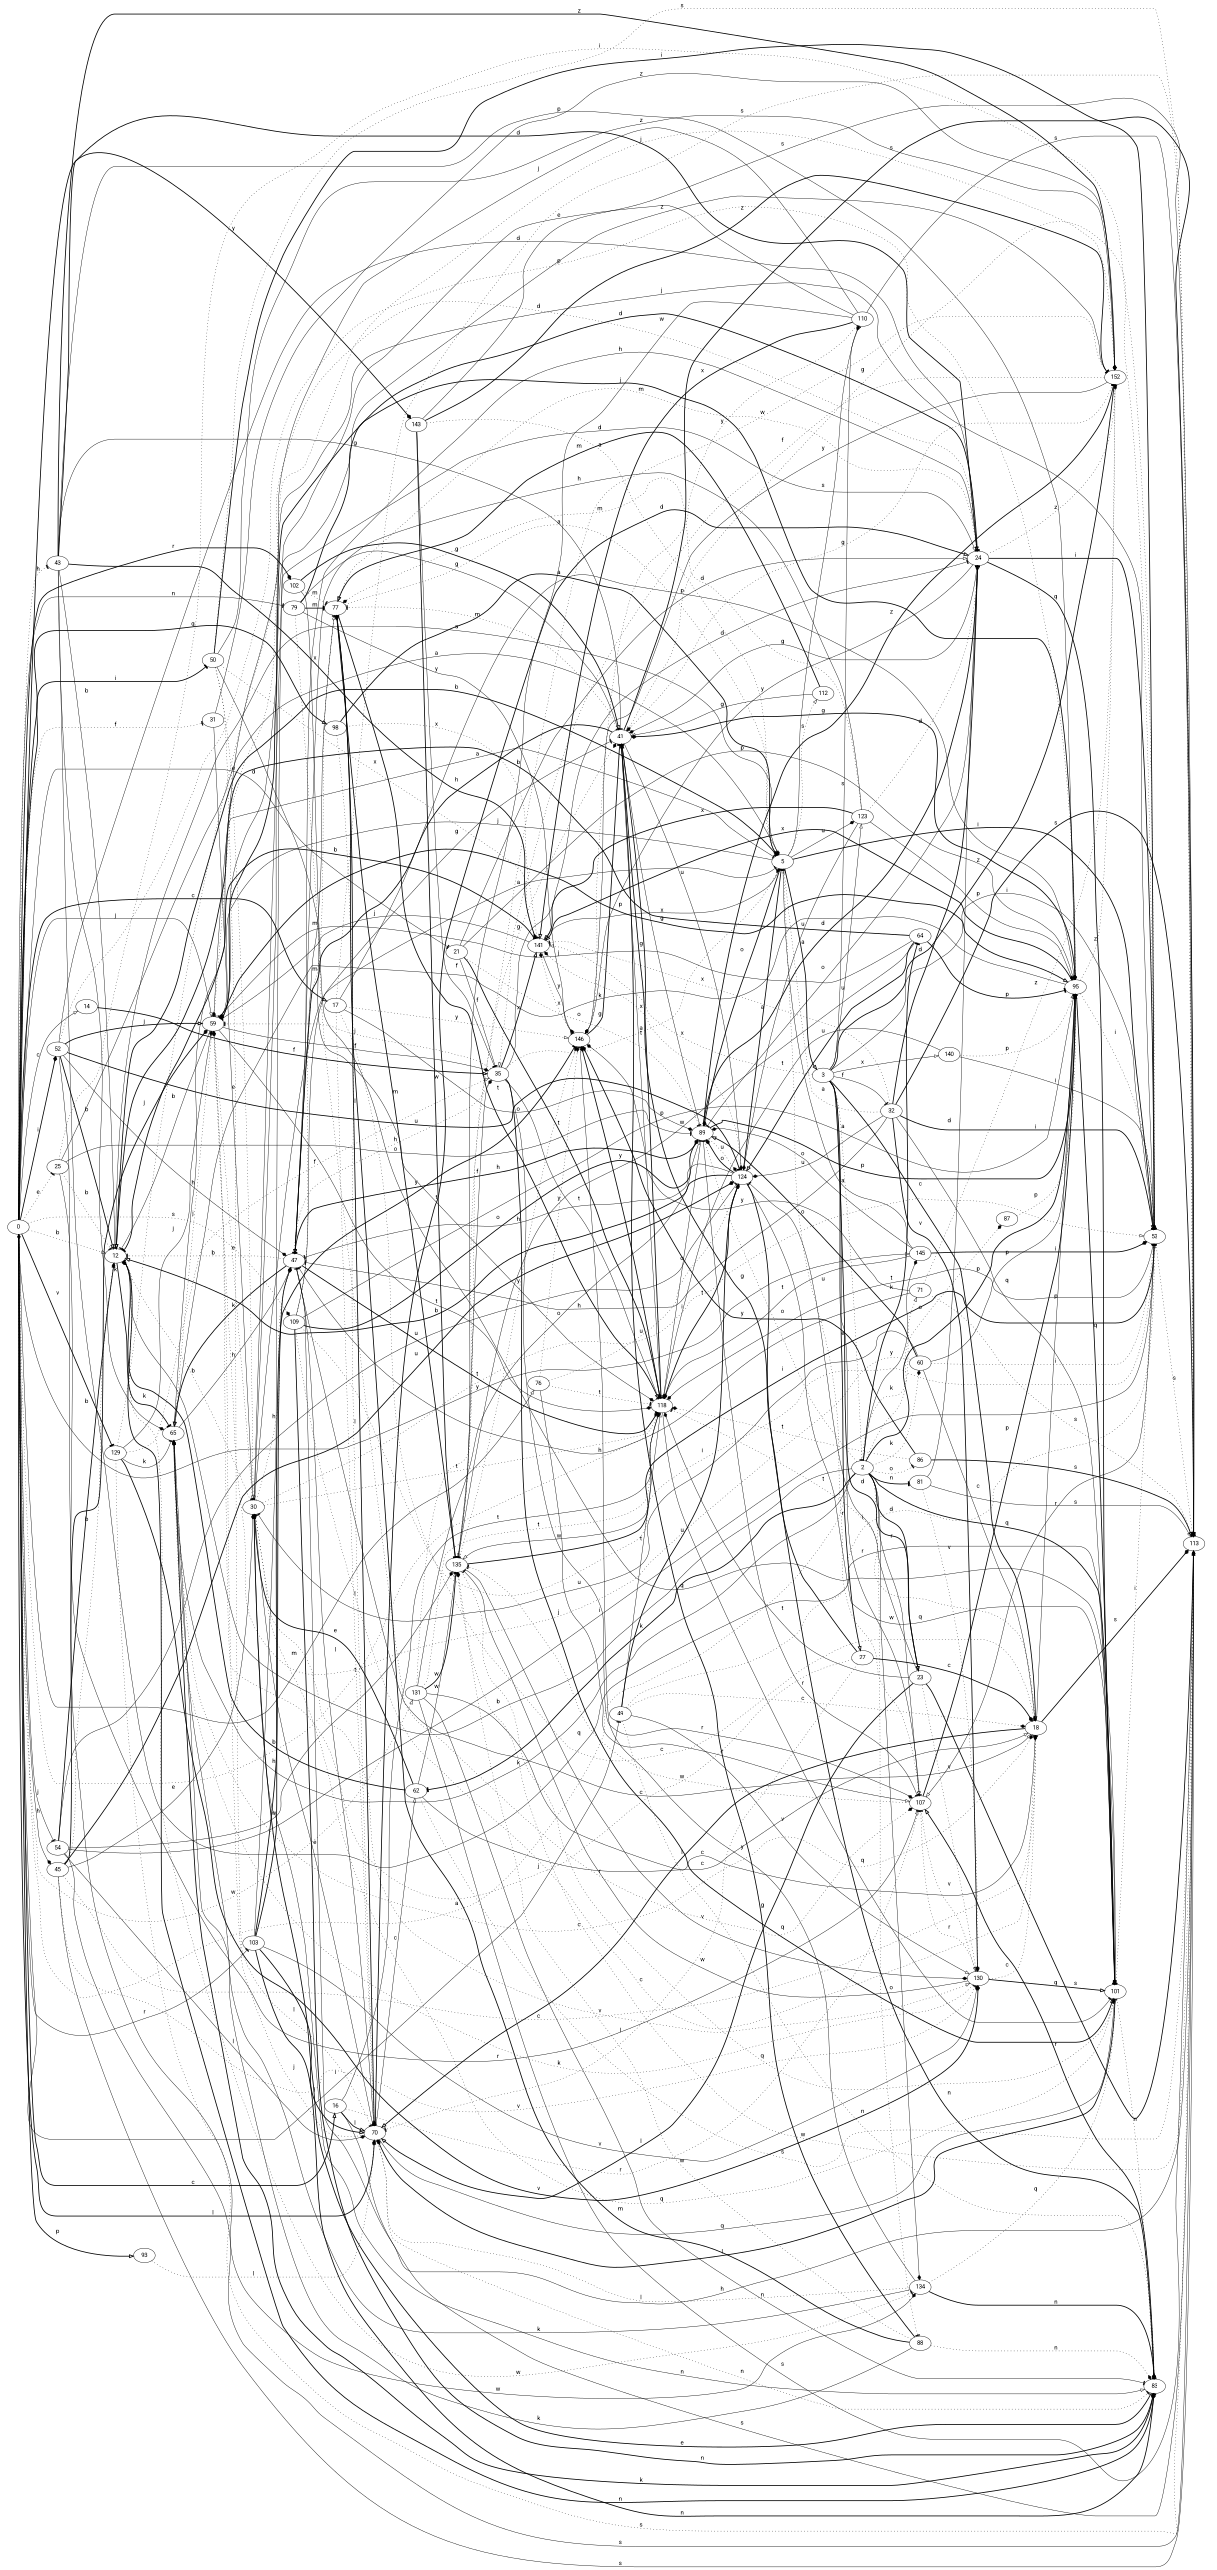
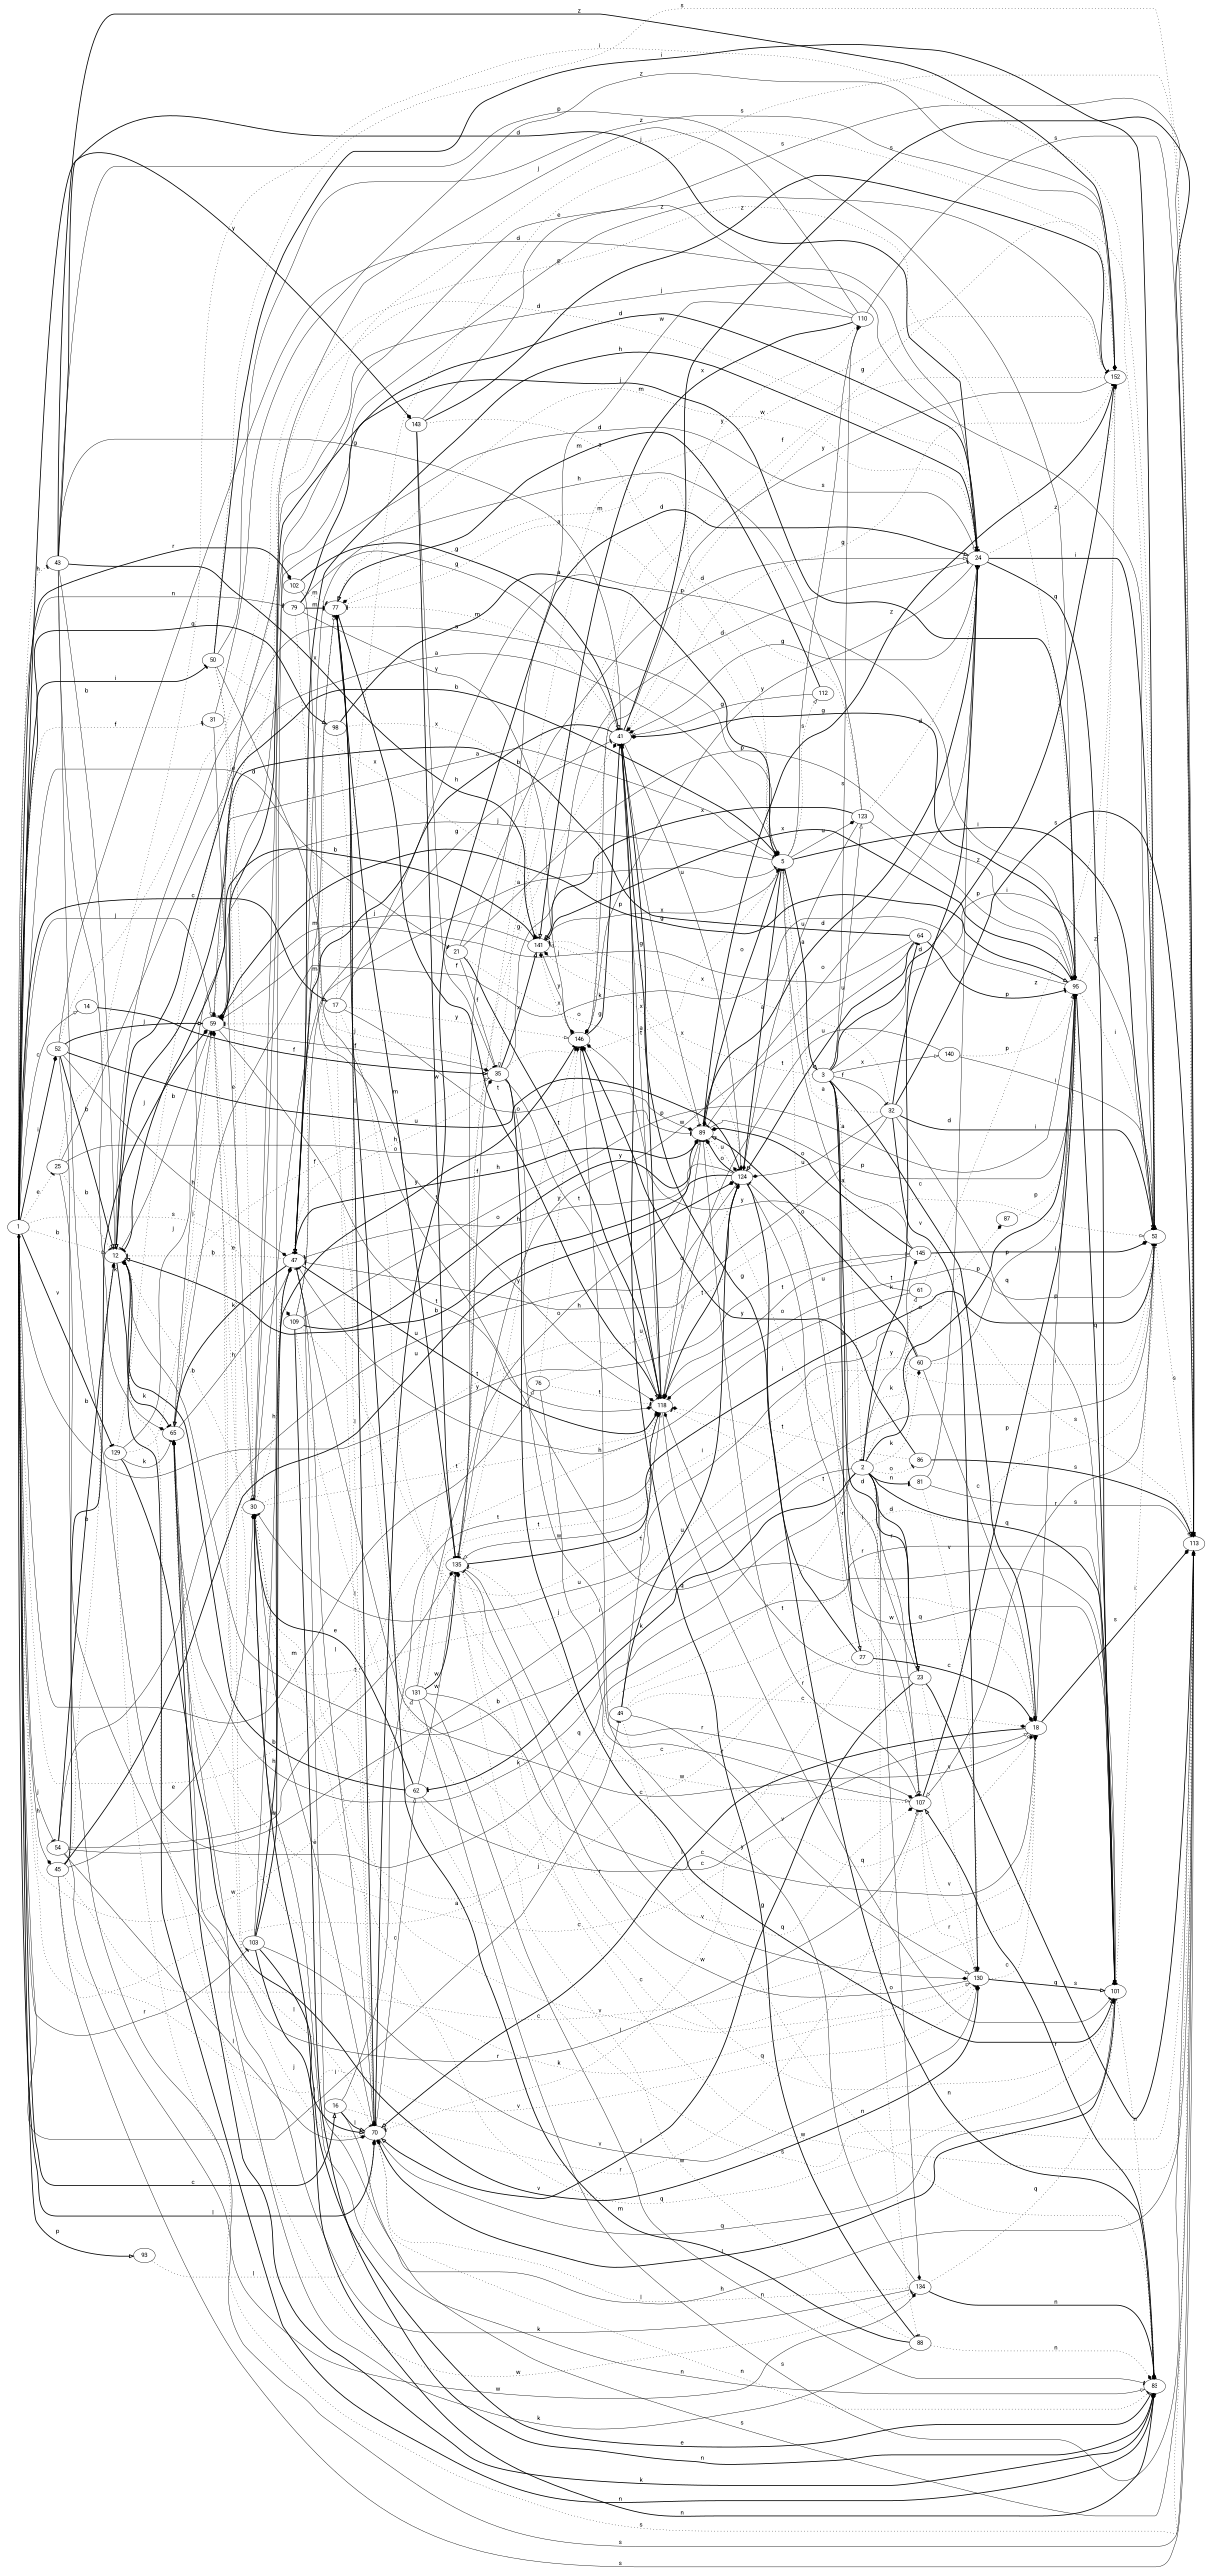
edge "24" -> "47": style solid -> bold
edge "145" -> "89": style solid -> bold
edge "89" -> "95": style bold -> solid
node "0": label "0" -> "1"
node "71": label "71" -> "61"
